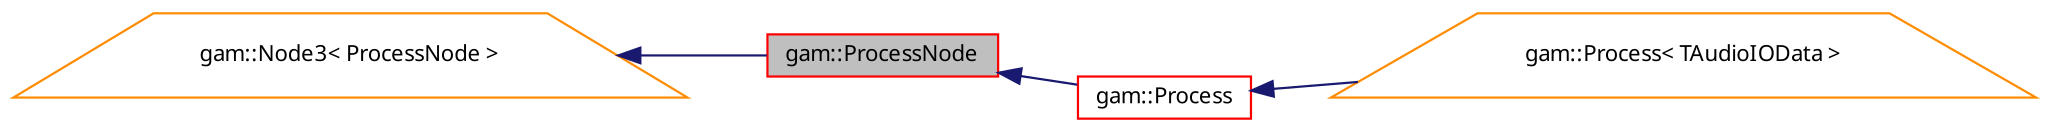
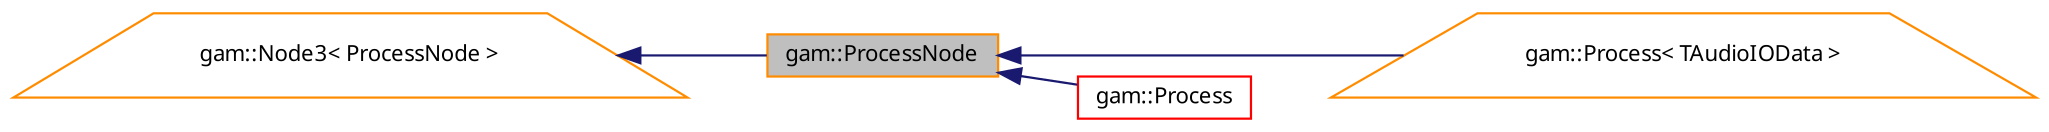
node "gam::ProcessNode": color red -> darkorange
edge "gam::Process< TAudioIOData >" -> "gam::Process": now "gam::Process< TAudioIOData >" -> "gam::ProcessNode"
